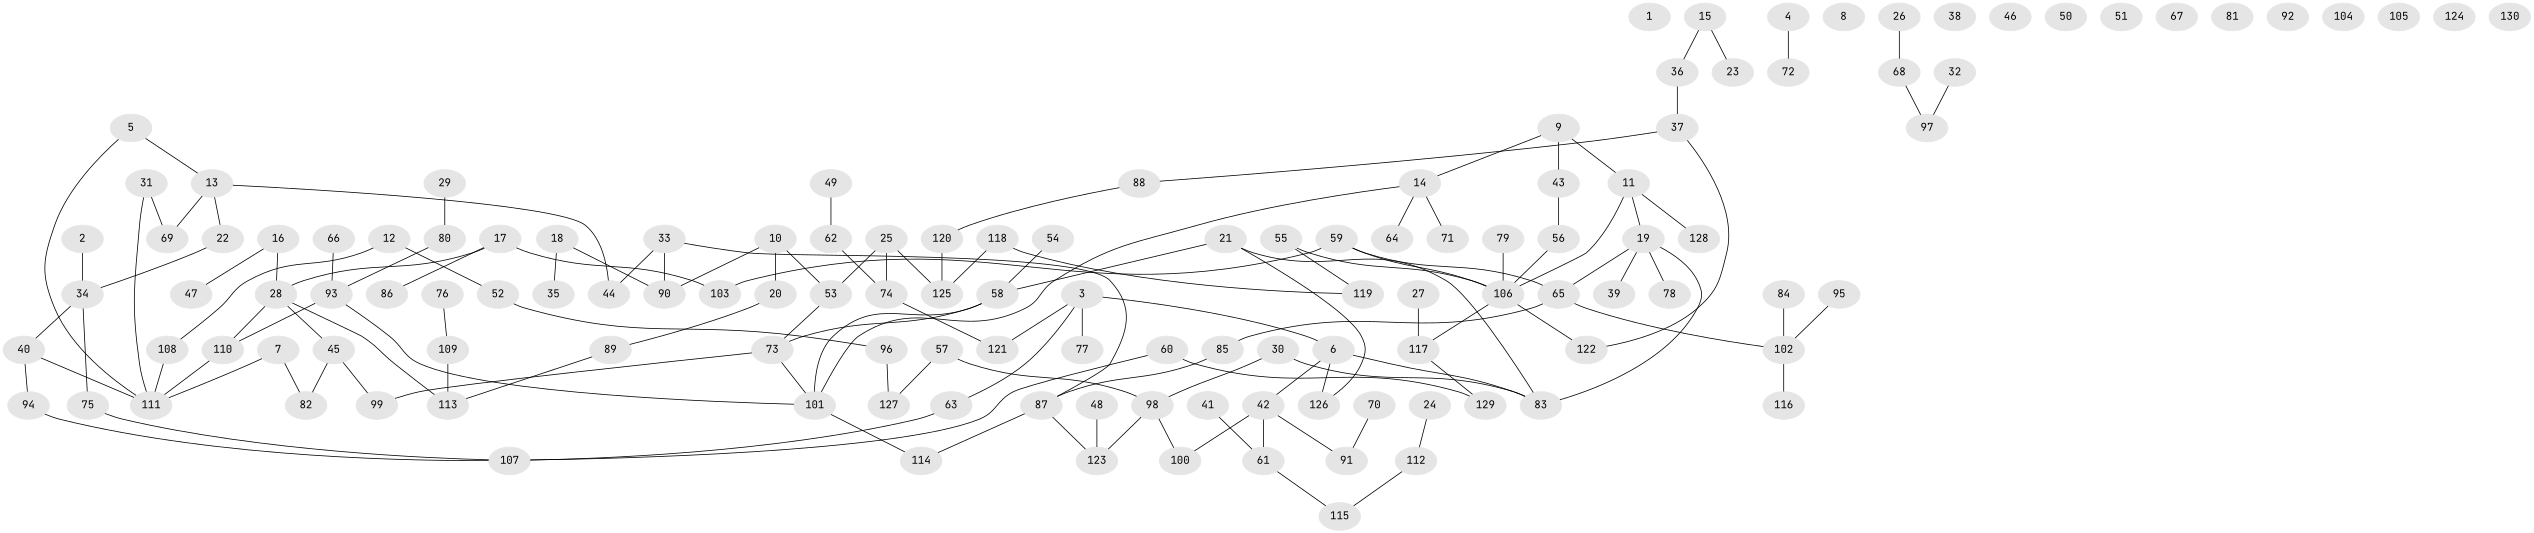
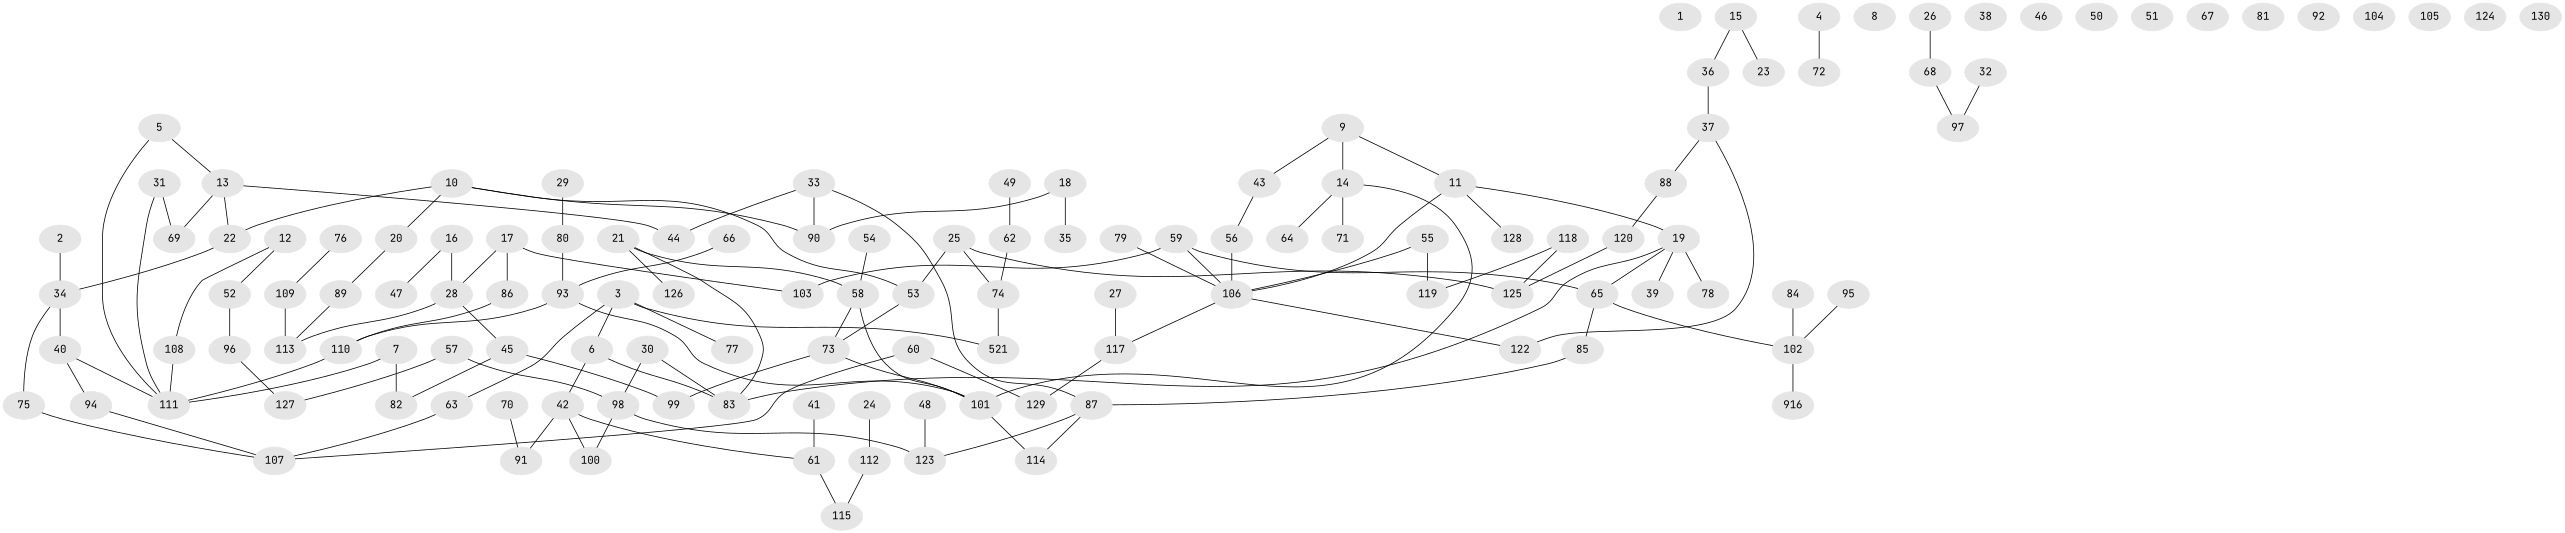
edge "10" -- "22": added
edge "28" -- "110": now "86" -- "110"
node "121": label "121" -> "521"
edge "6" -- "126": removed
node "116": label "116" -> "916"
